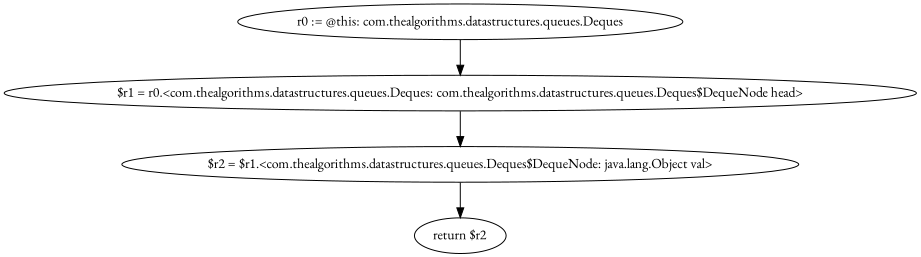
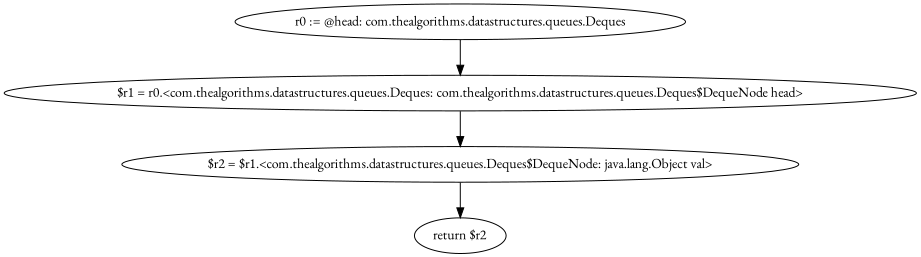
node "r0 := @this: com.thealgorithms.datastructures.queues.Deques": label "r0 := @this: com.thealgorithms.datastructures.queues.Deques" -> "r0 := @head: com.thealgorithms.datastructures.queues.Deques"
